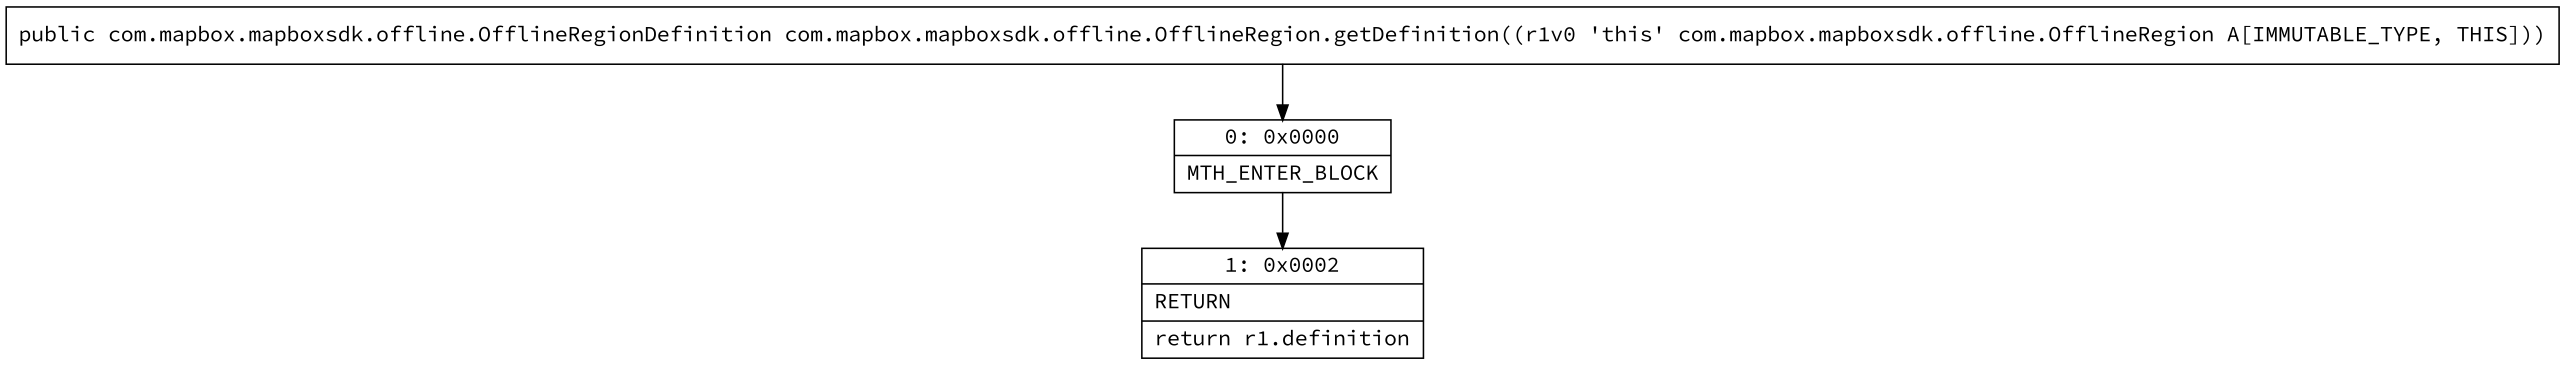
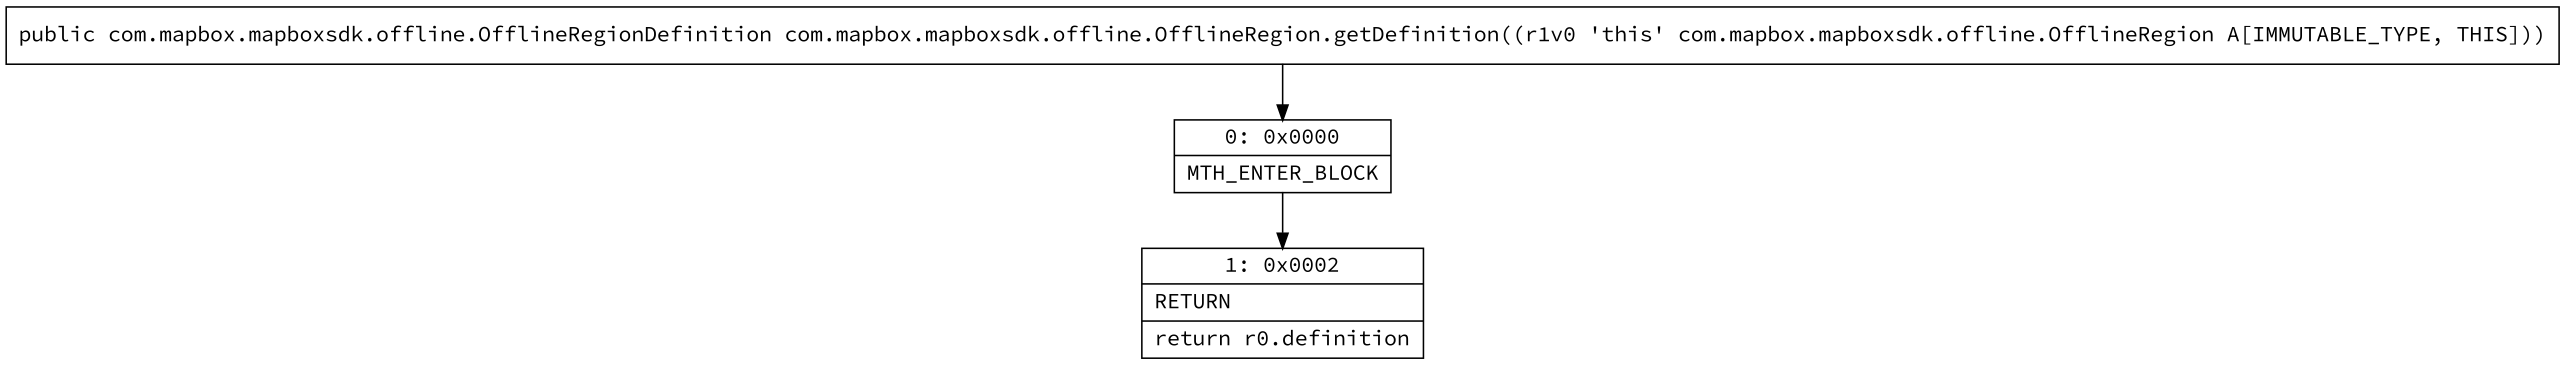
node "1: 0x0002": text "return r1.definition" -> "return r0.definition"
